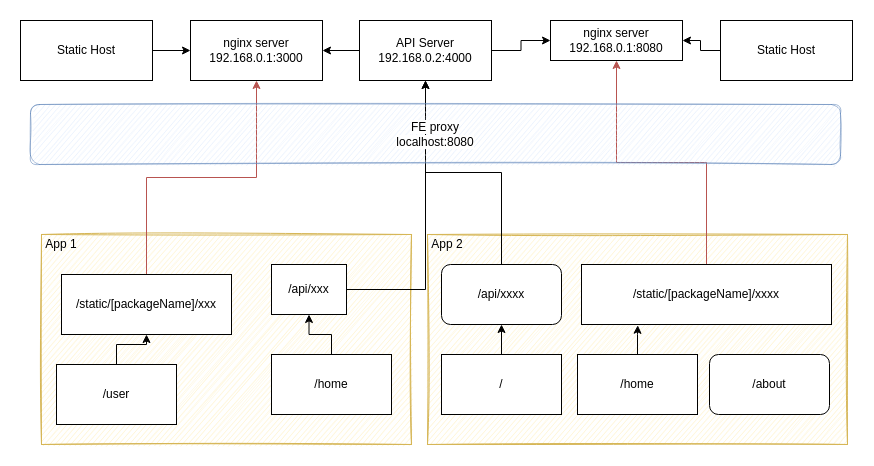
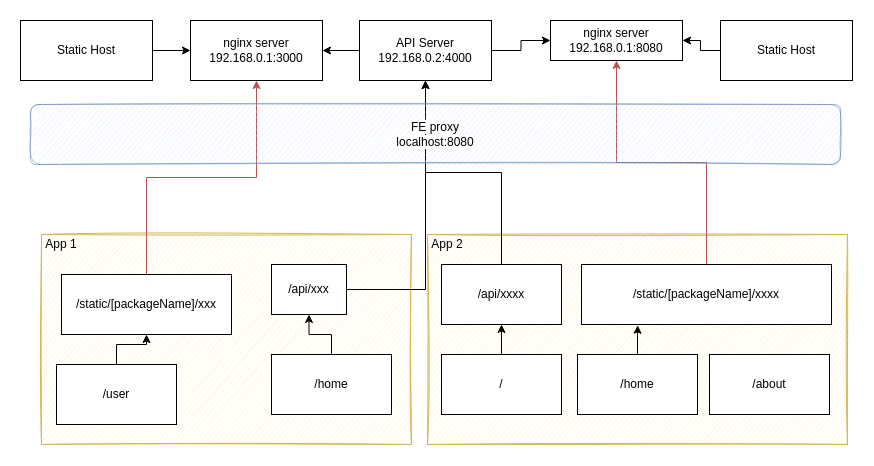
node "/api/xxxx": shape rounded rectangle -> rectangle
node "/about": shape rounded rectangle -> rectangle
